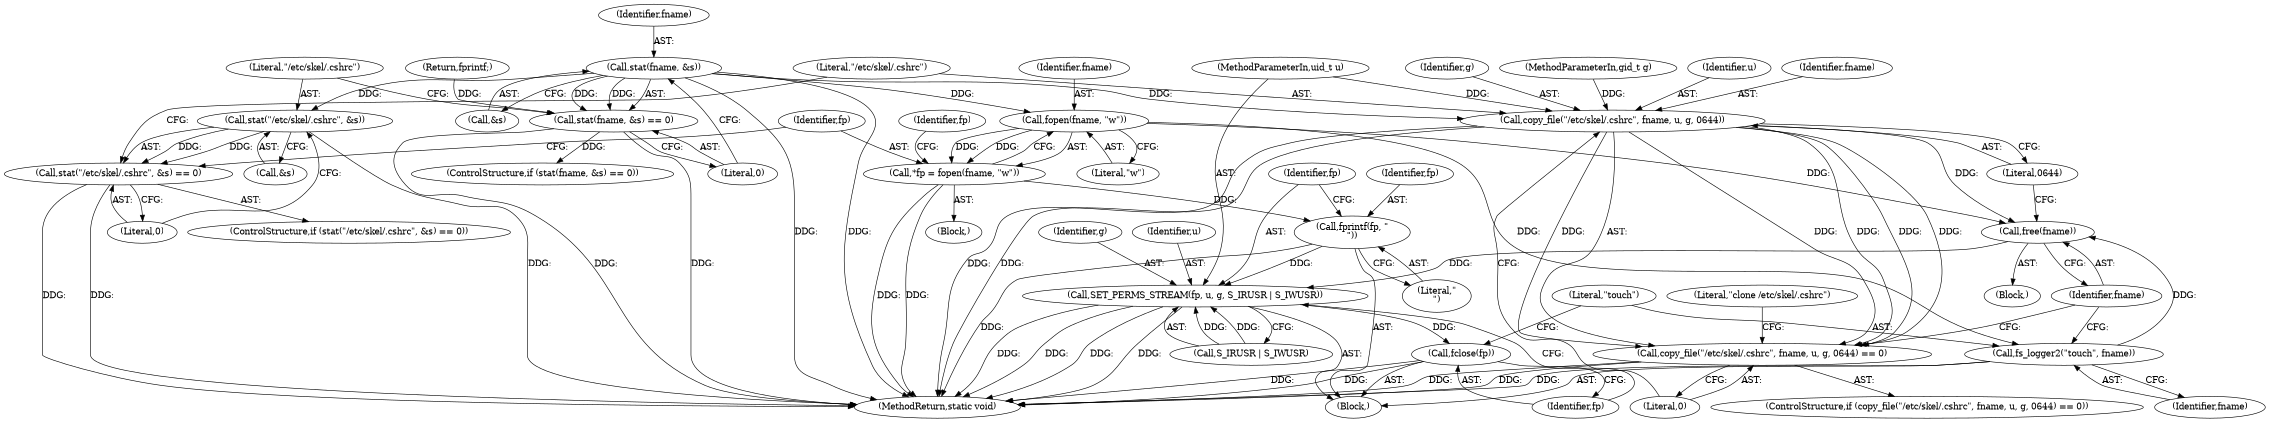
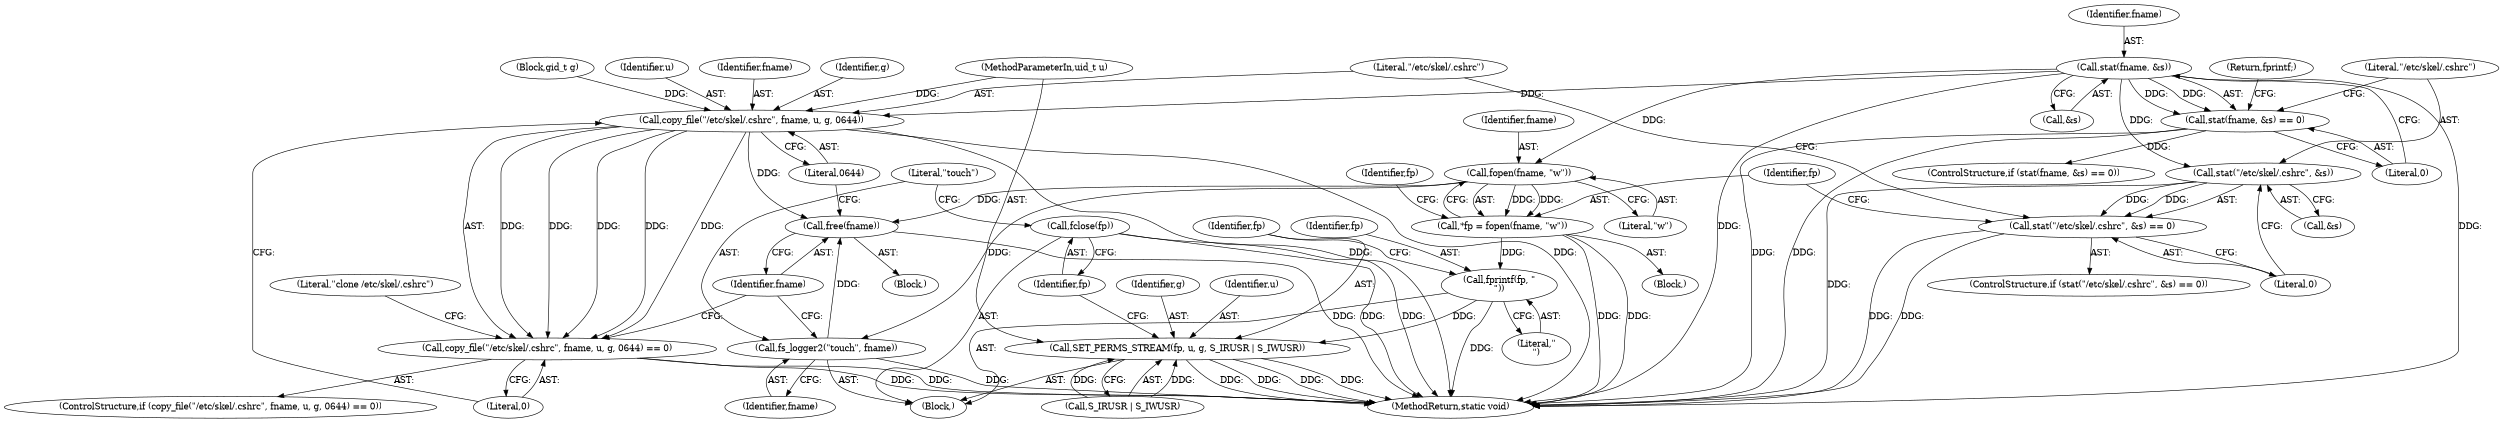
node "(MethodParameterIn,gid_t g)": label "(MethodParameterIn,gid_t g)" -> "(Block,gid_t g)"
edge "(Return,fprintf;)" -> "(Call,stat(fname, &s) == 0)": label "DDG: " -> "CFG: "
edge "(Call,free(fname))" -> "(Call,SET_PERMS_STREAM(fp, u, g, S_IRUSR | S_IWUSR))": now "(Call,free(fname))" -> "(MethodReturn,static void)"
edge "(Call,SET_PERMS_STREAM(fp, u, g, S_IRUSR | S_IWUSR))" -> "(Call,fclose(fp))": removed, label "DDG:"
